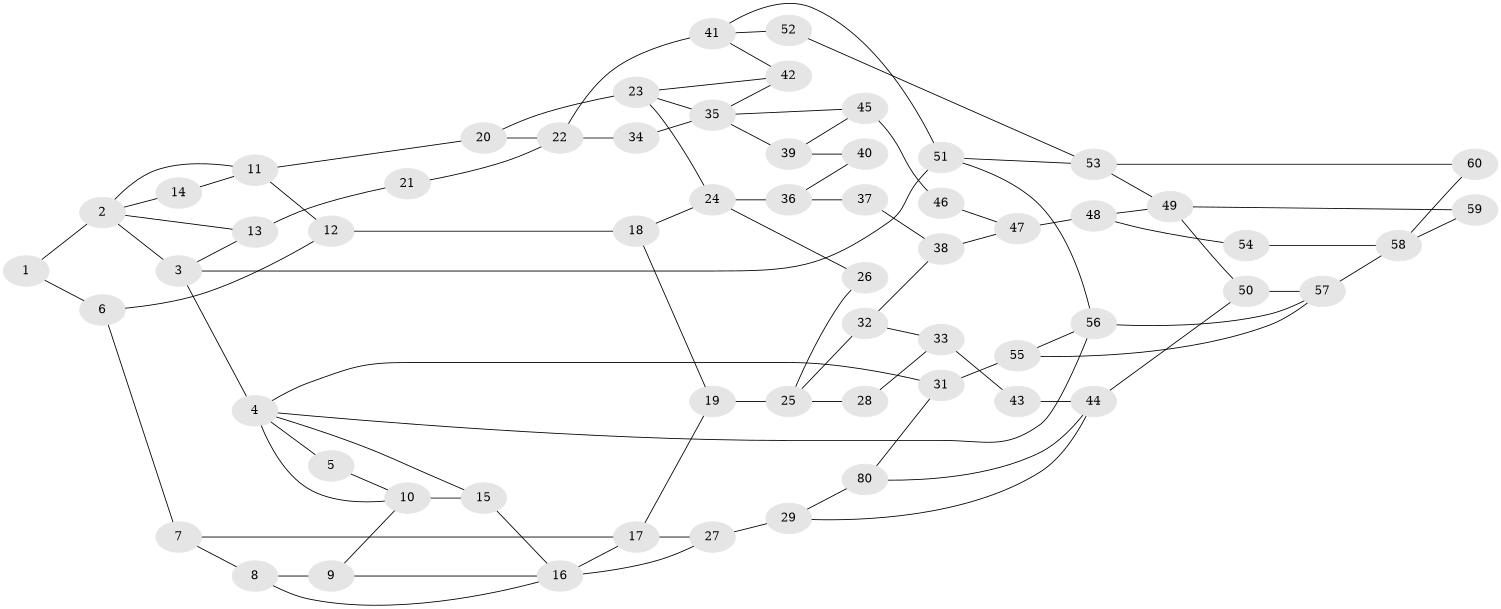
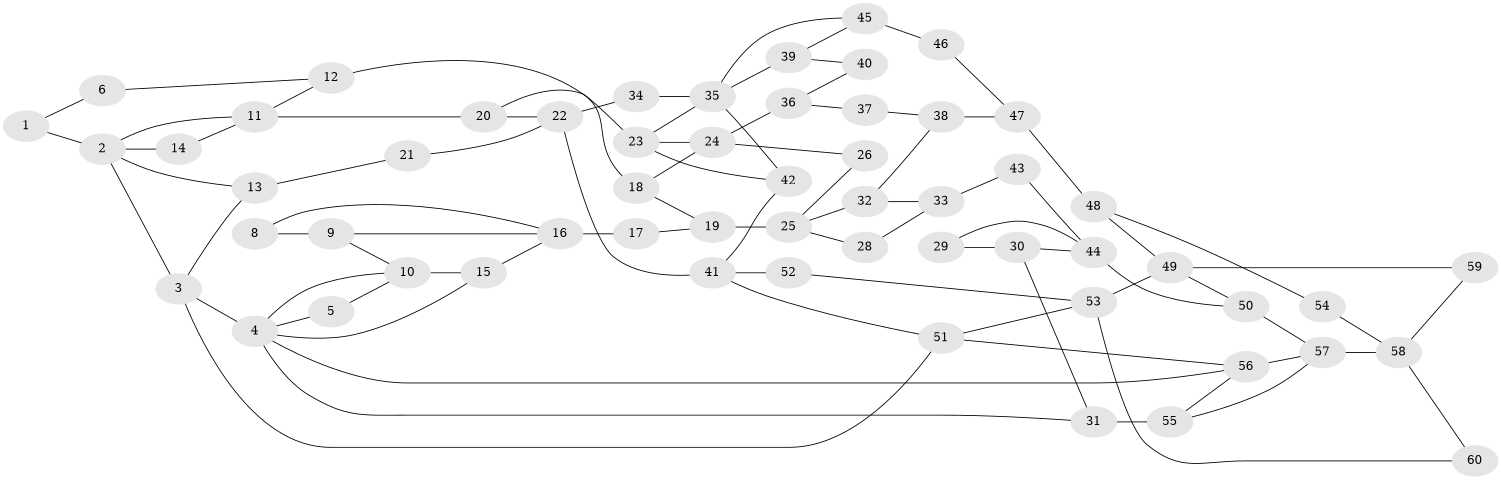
node "80": label "80" -> "30"
node "7": removed
node "27": removed
